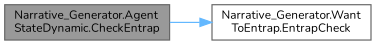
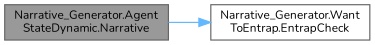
node "Narrative_Generator.Agent StateDynamic.CheckEntrap": label "Narrative_Generator.Agent StateDynamic.CheckEntrap" -> "Narrative_Generator.Agent StateDynamic.Narrative"
